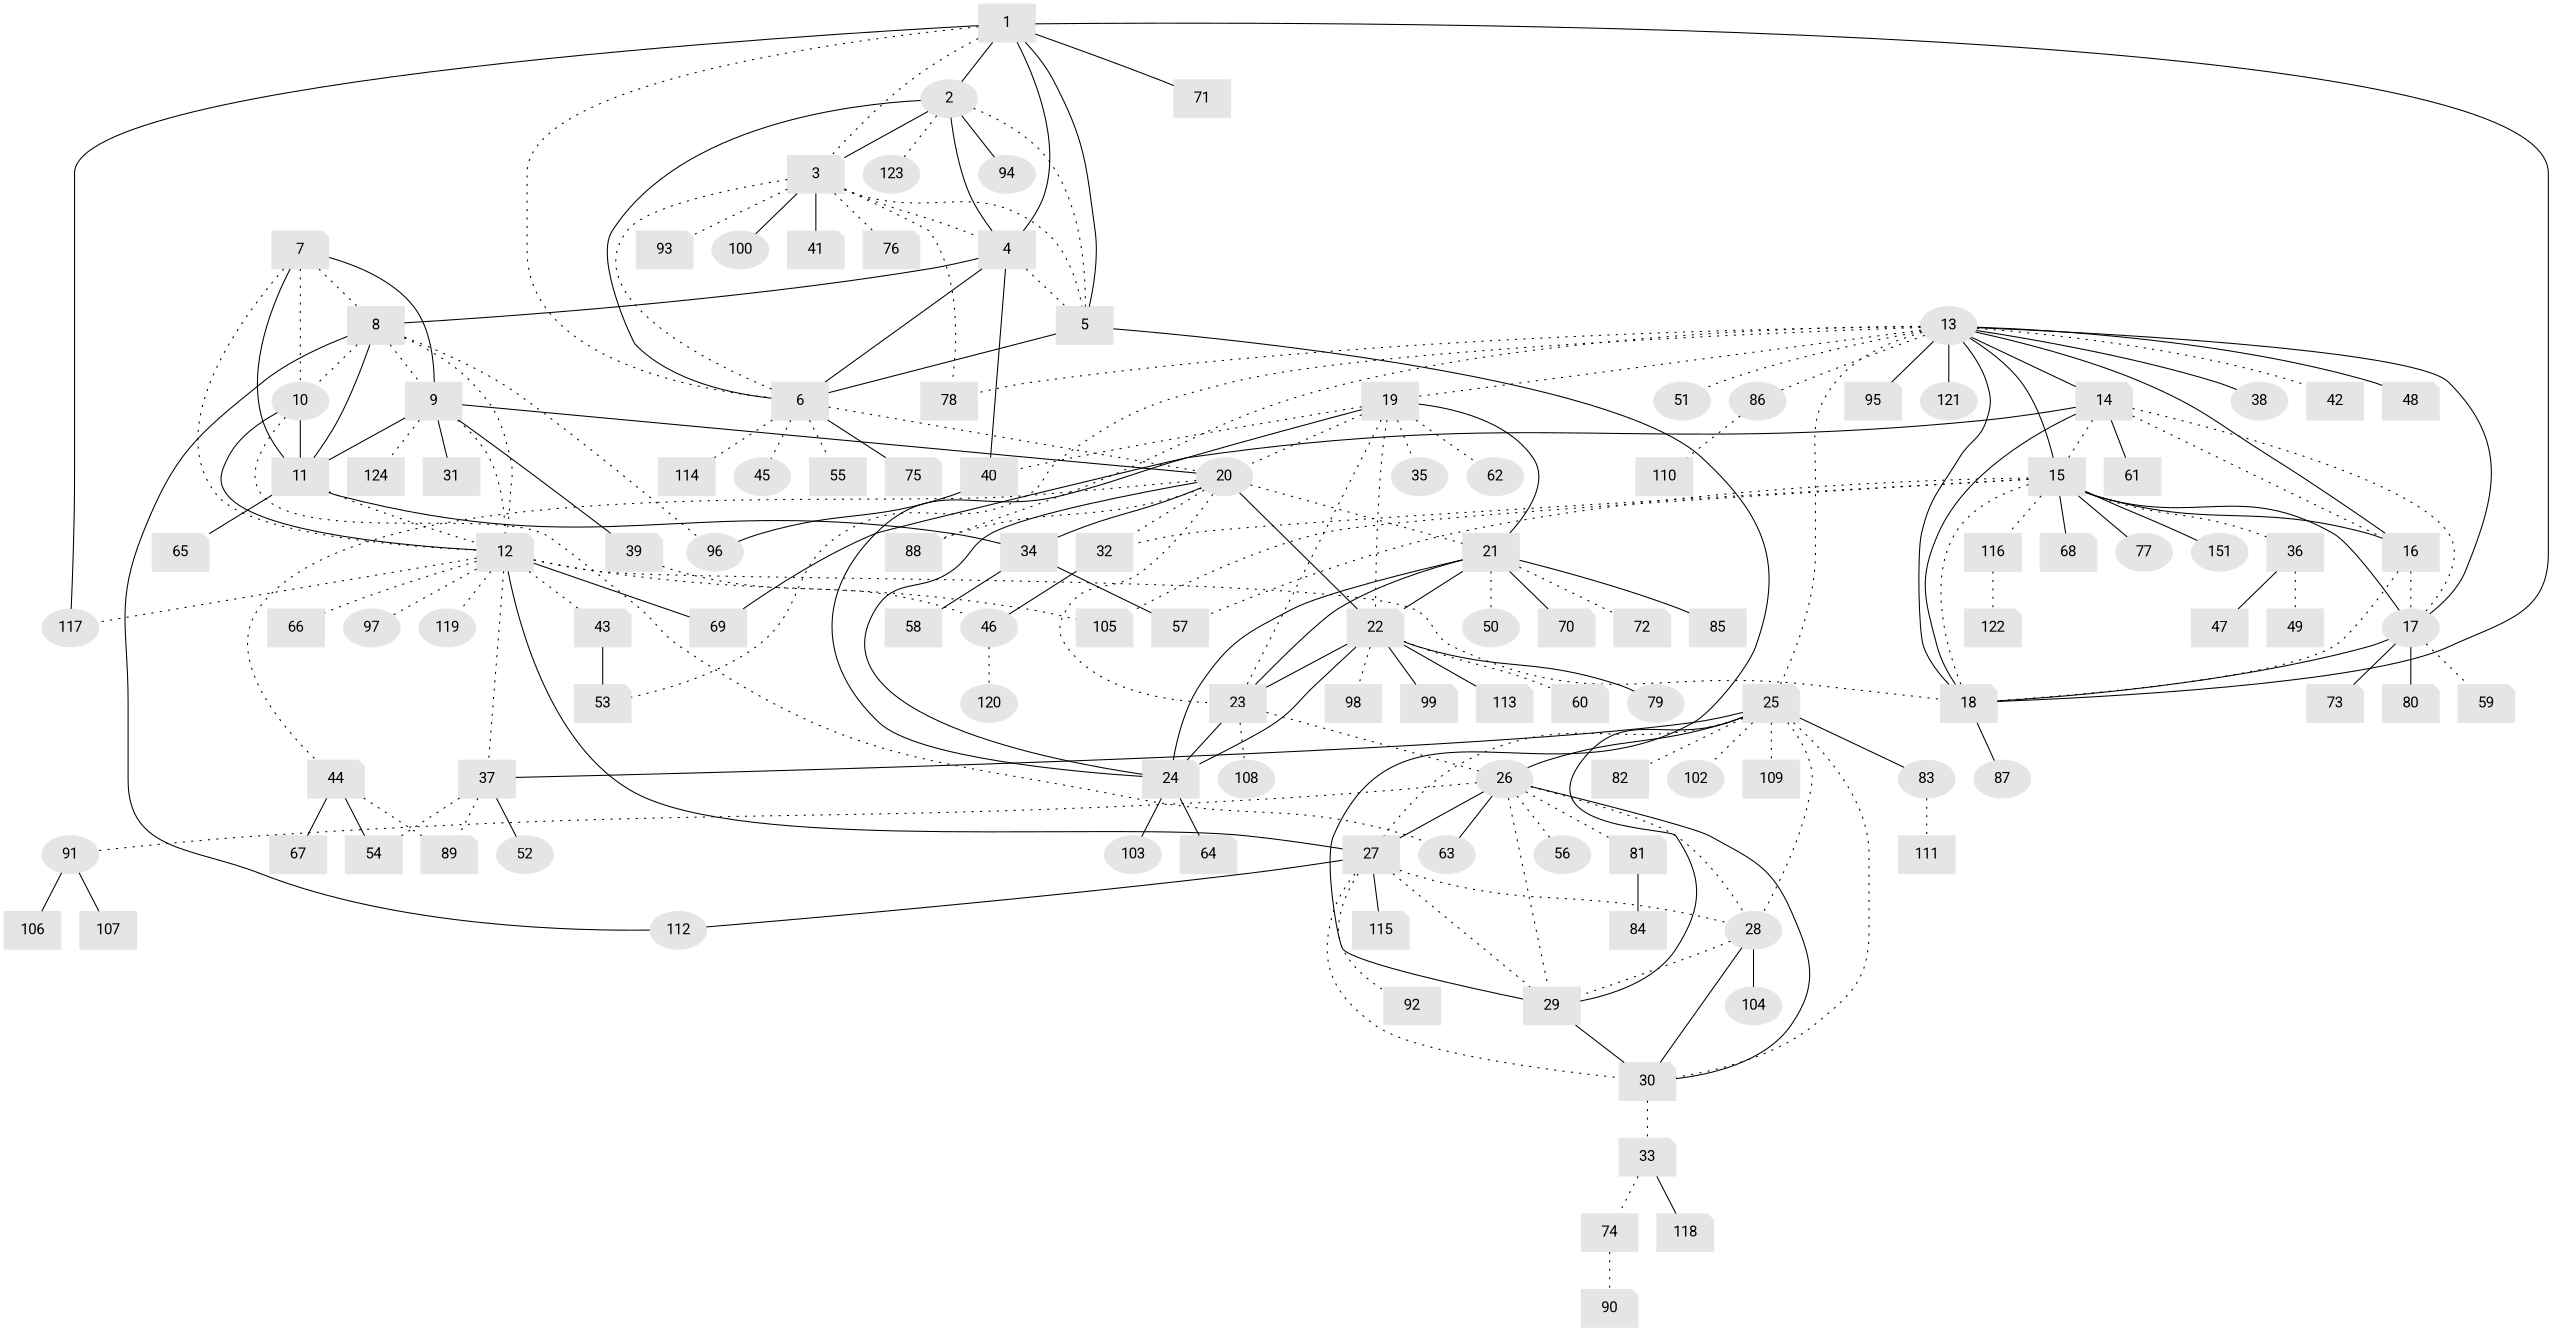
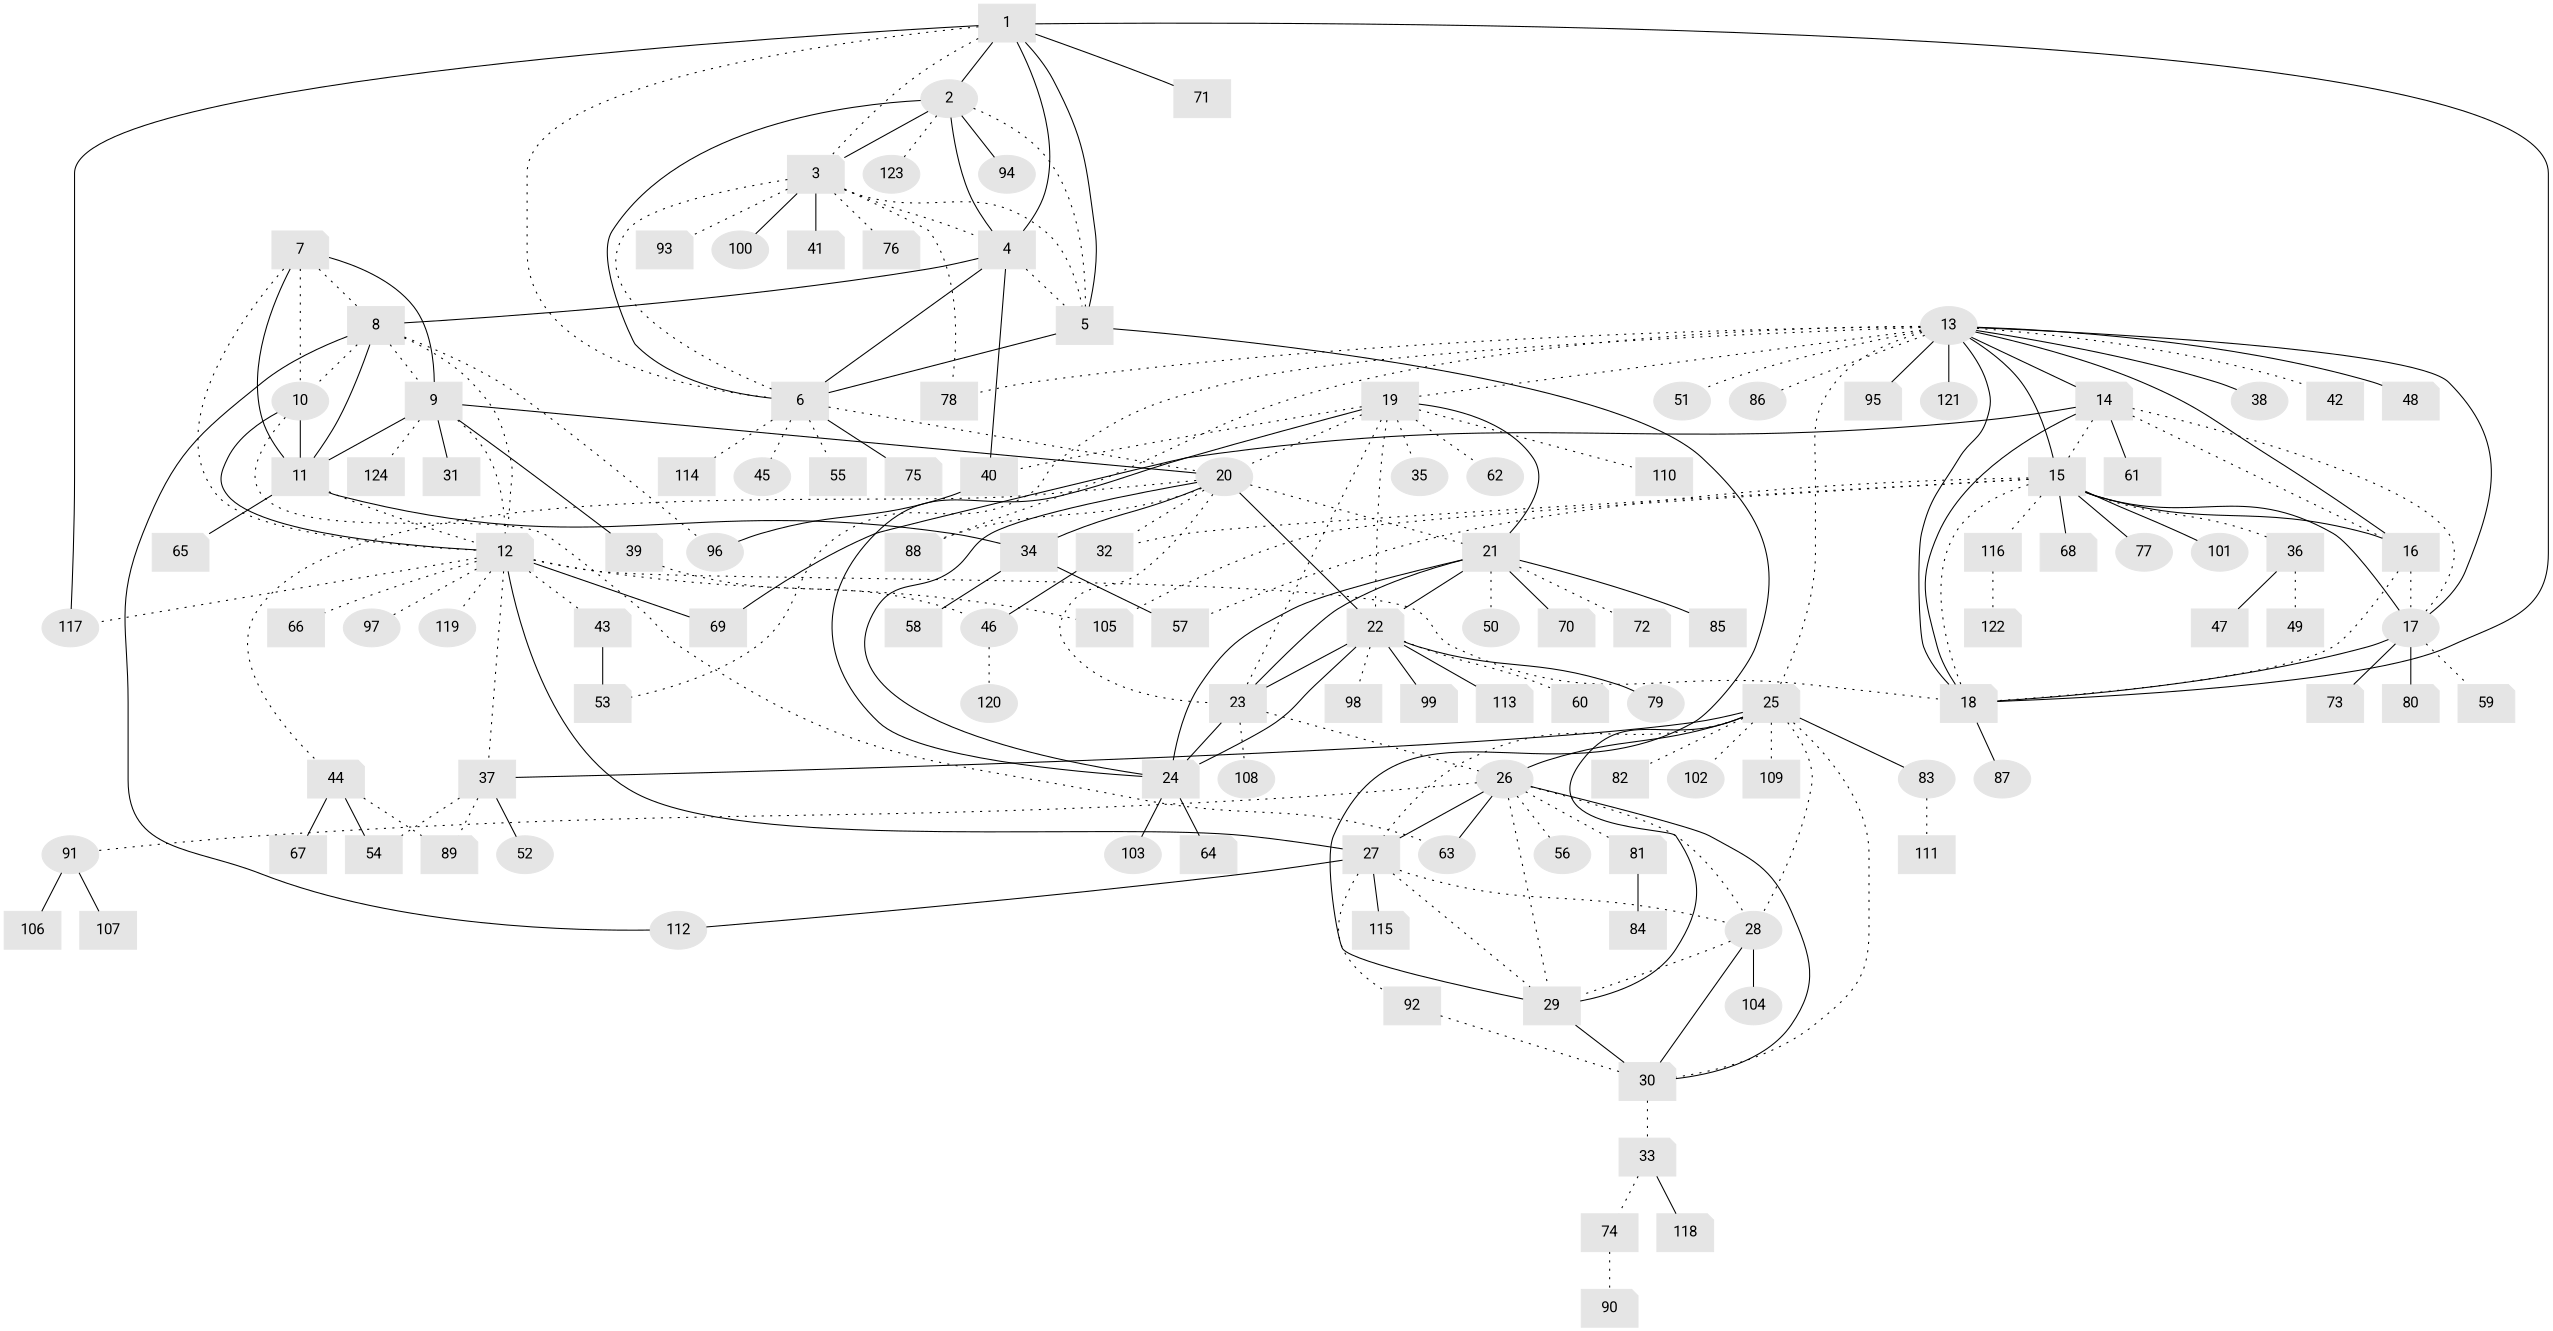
edge "86" -- "110": now "19" -- "110"
node "151": label "151" -> "101"
edge "27" -- "30": now "92" -- "30"
